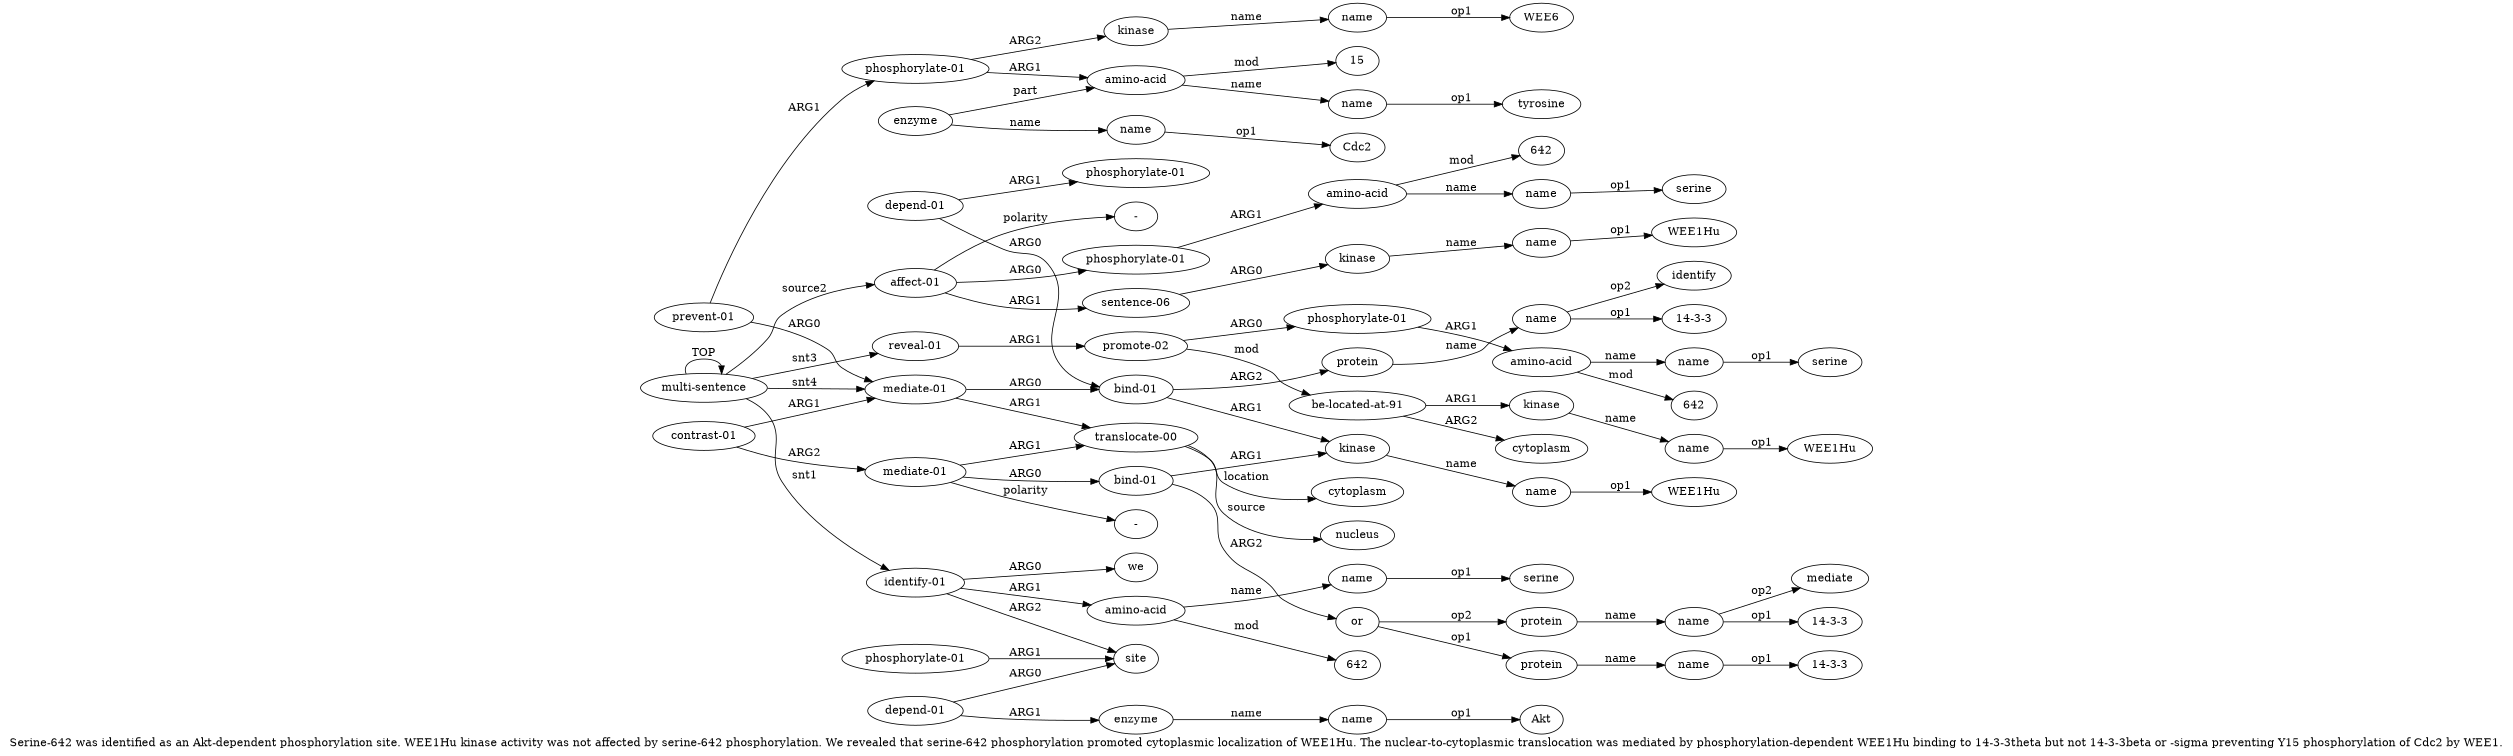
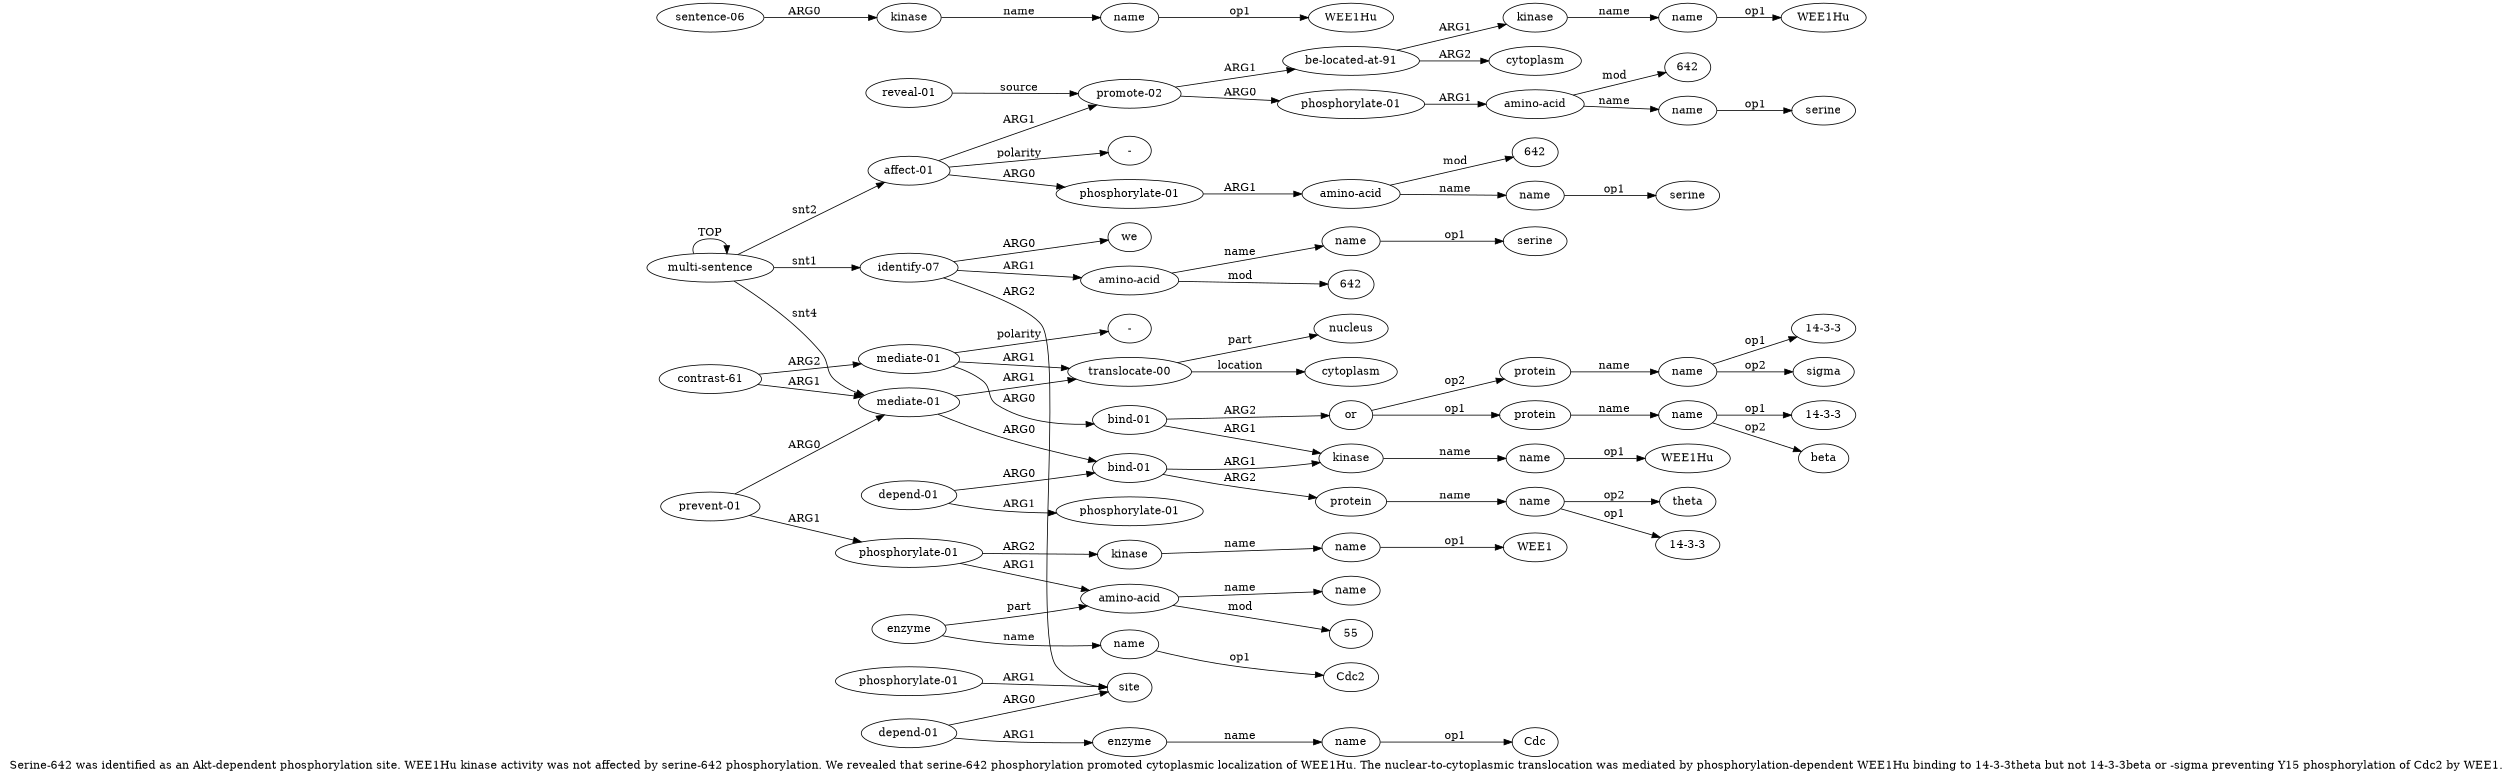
node "WEE6": label "WEE6" -> "WEE1"
node "15": label "15" -> "55"
node "tyrosine": removed
node "identify": label "identify" -> "theta"
edge "multi-sentence" -> "affect-01": label "source2" -> "snt2"
edge "affect-01" -> "sentence-06": now "affect-01" -> "promote-02"
edge "reveal-01" -> "promote-02": label "ARG1" -> "source"
edge "promote-02" -> "be-located-at-91": label "mod" -> "ARG1"
edge "multi-sentence" -> "reveal-01": removed, label "snt3"
node "contrast-01": label "contrast-01" -> "contrast-61"
node "beta": added
edge "translocate-00" -> "nucleus": label "source" -> "part"
node "mediate": label "mediate" -> "sigma"
node "identify-01": label "identify-01" -> "identify-07"
node "Akt": label "Akt" -> "Cdc"
